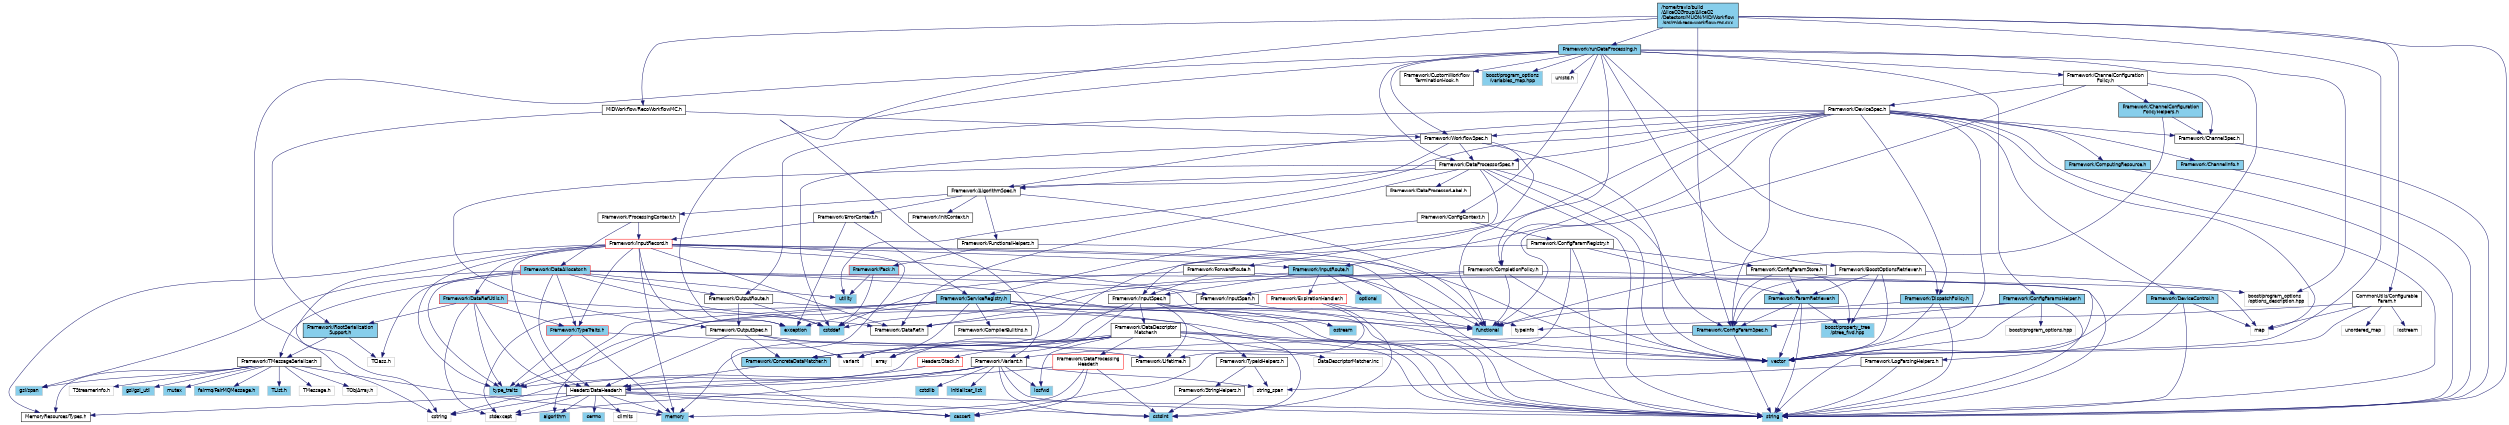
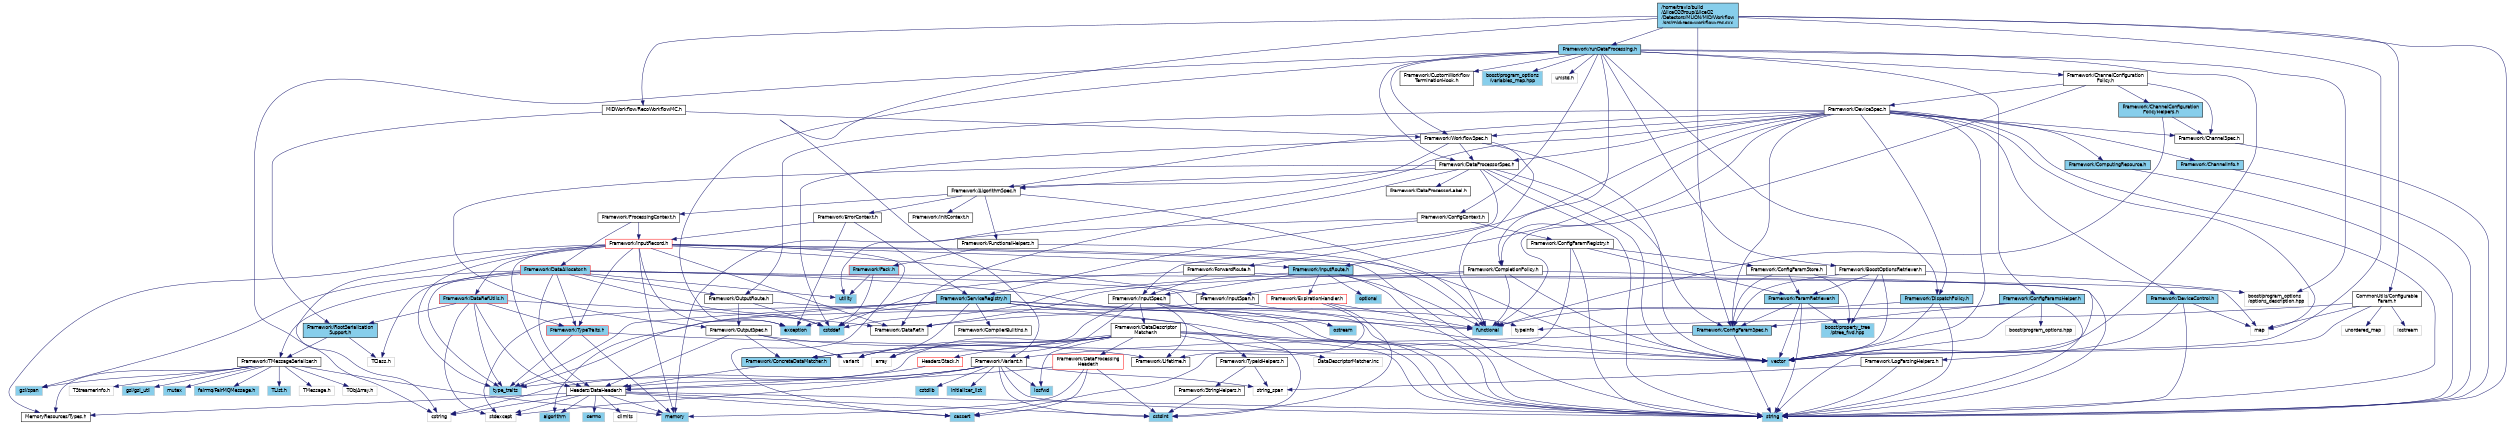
edge "Framework/ConfigParamRegistry.h" -> "memory": now "Framework/ConfigContext.h" -> "memory"
